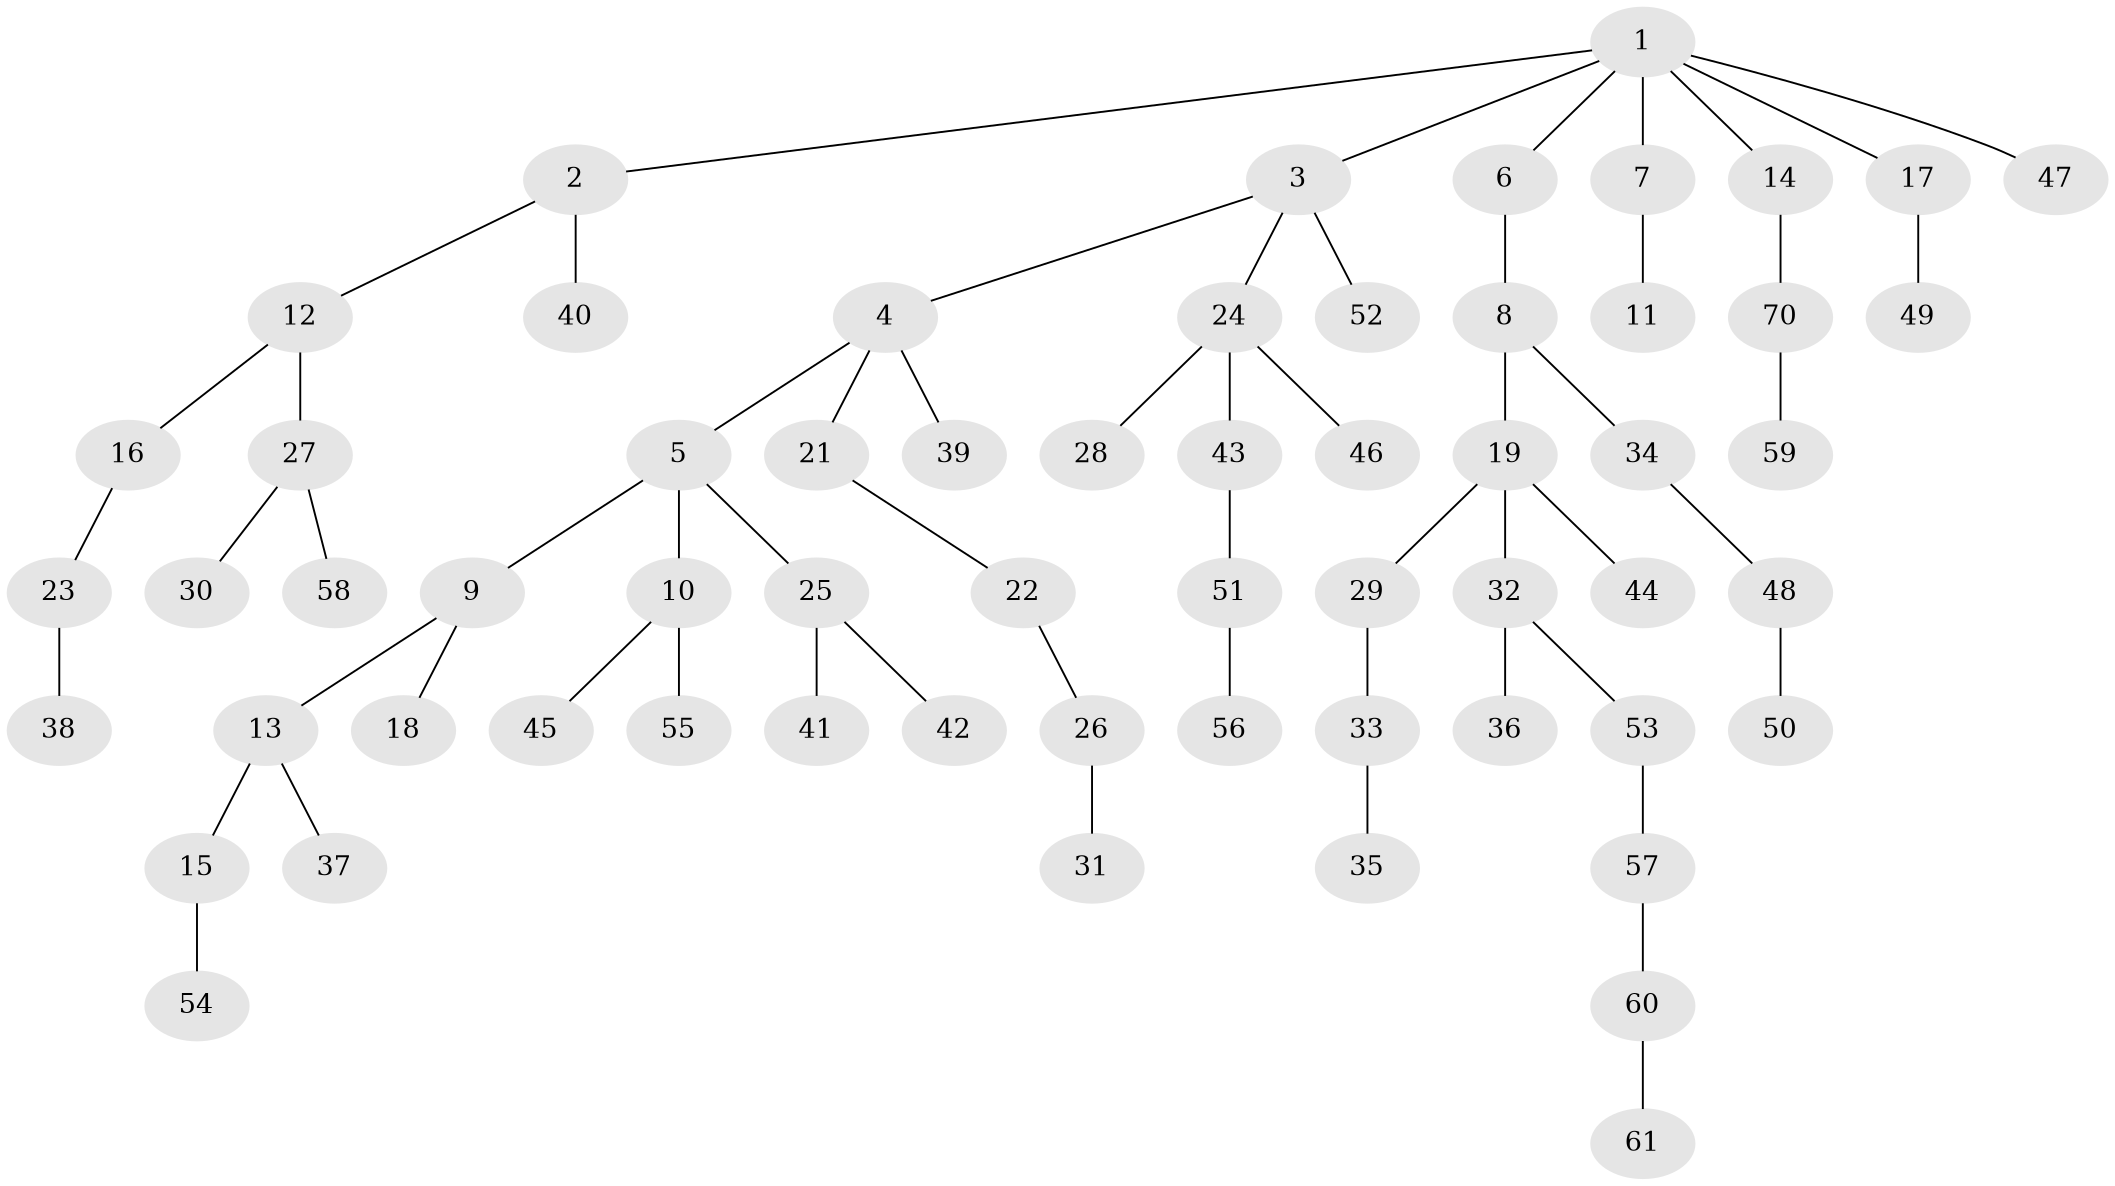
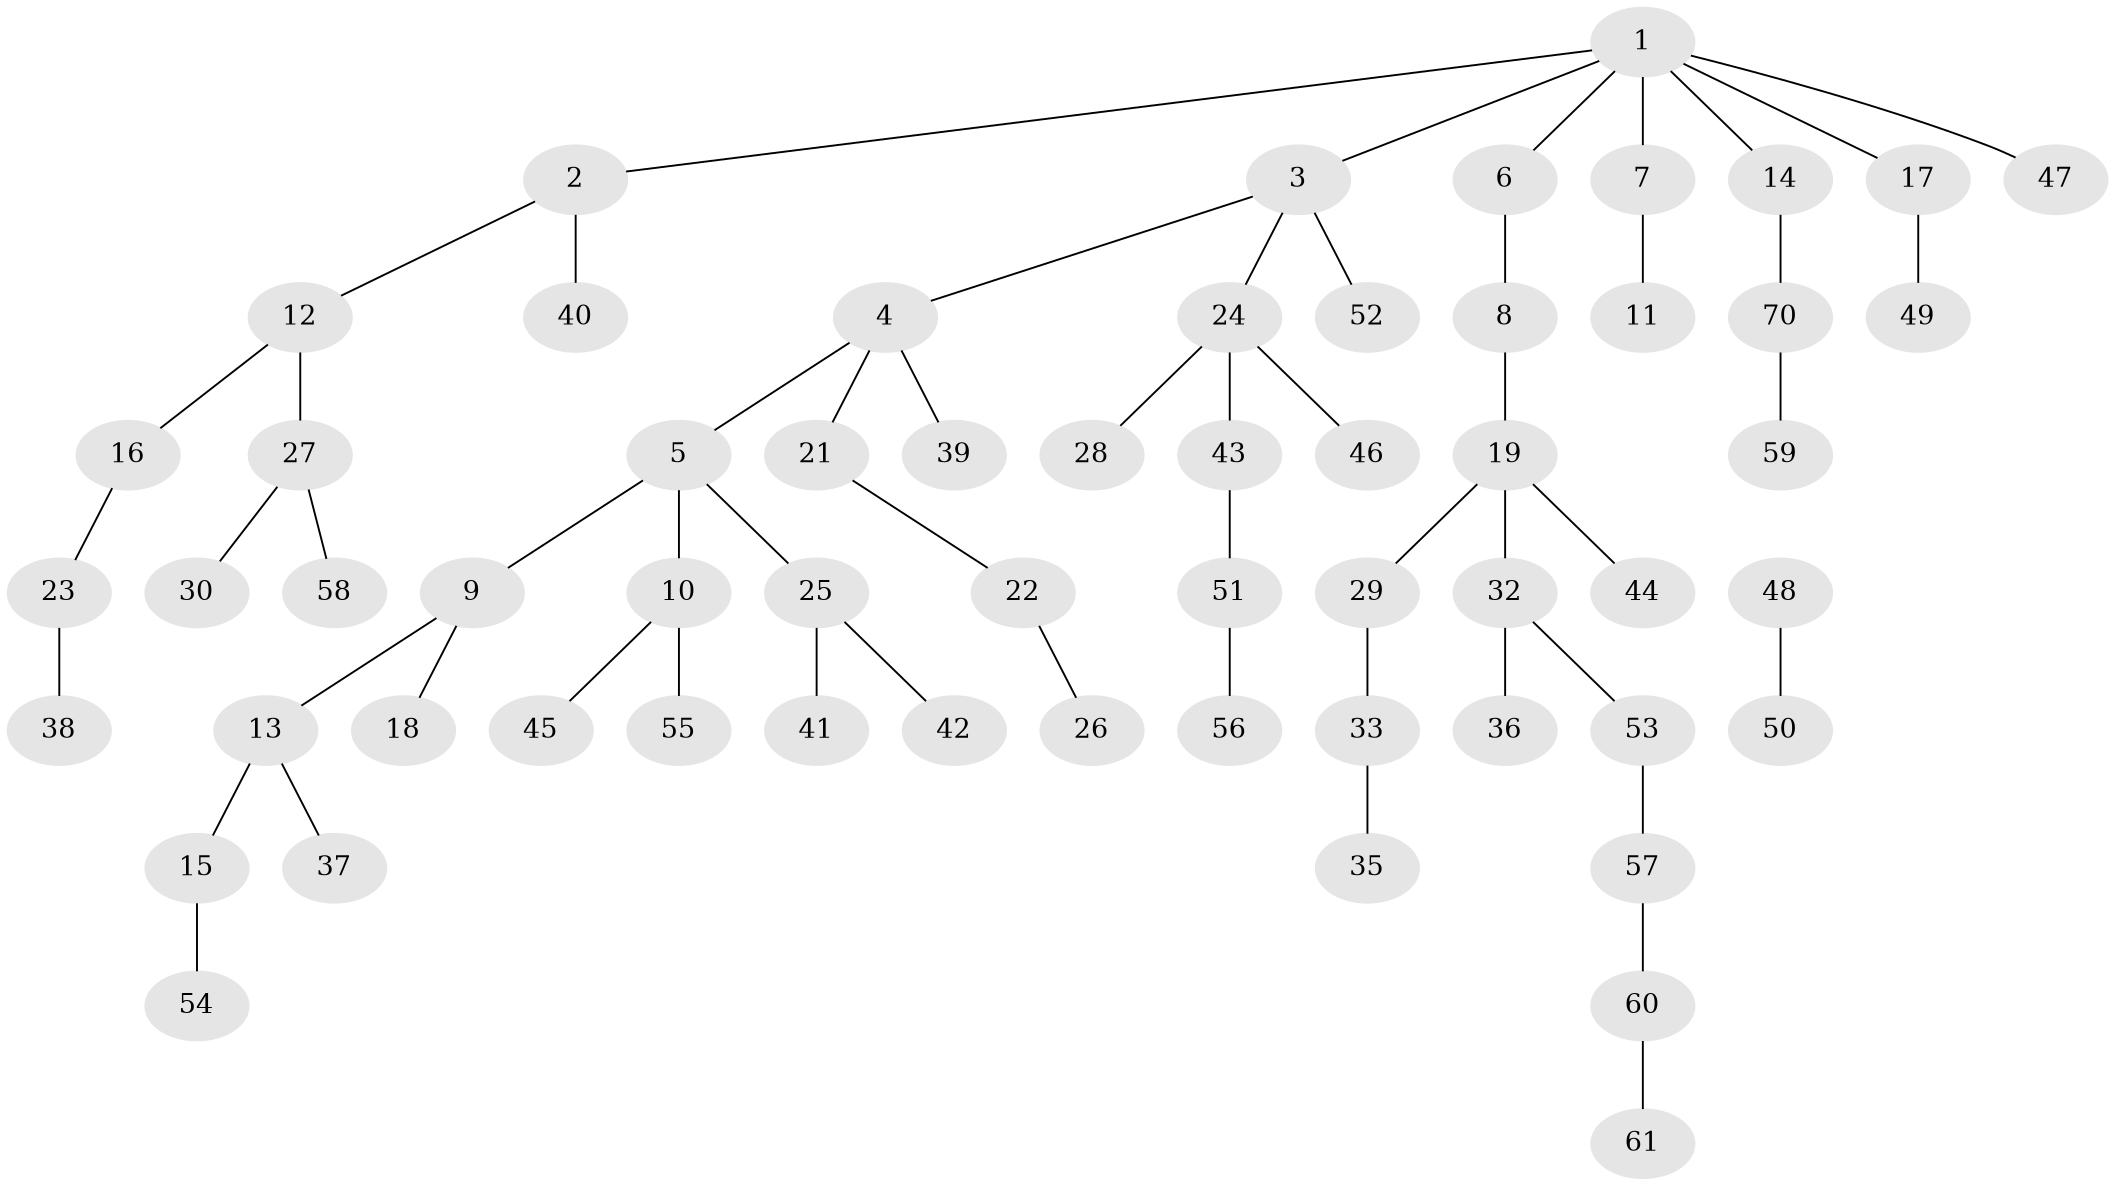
node "34": removed
node "31": removed
